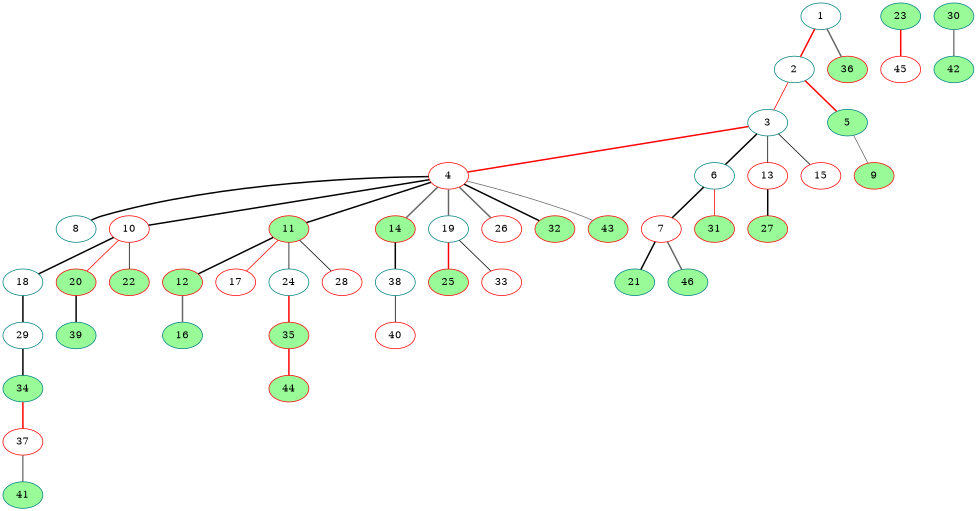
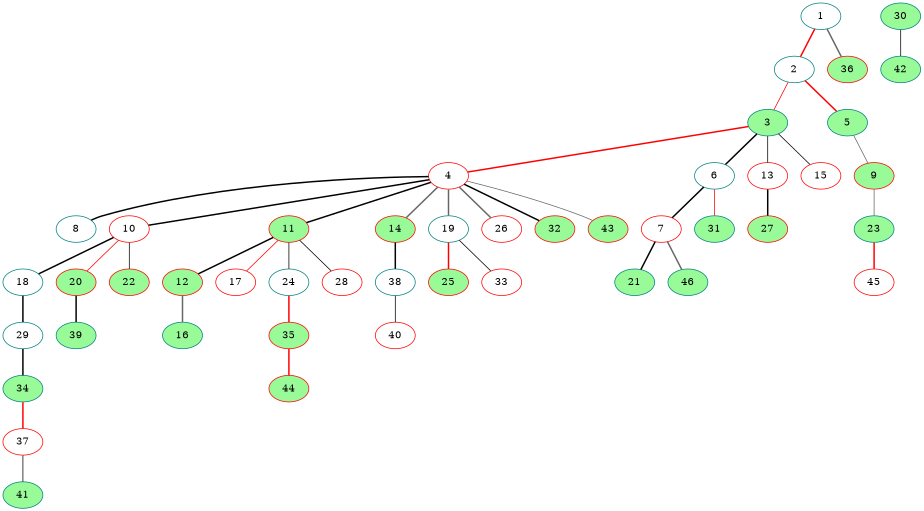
node "3": fillcolor white -> palegreen
edge "9" -- "23": added
node "31": color red -> teal
